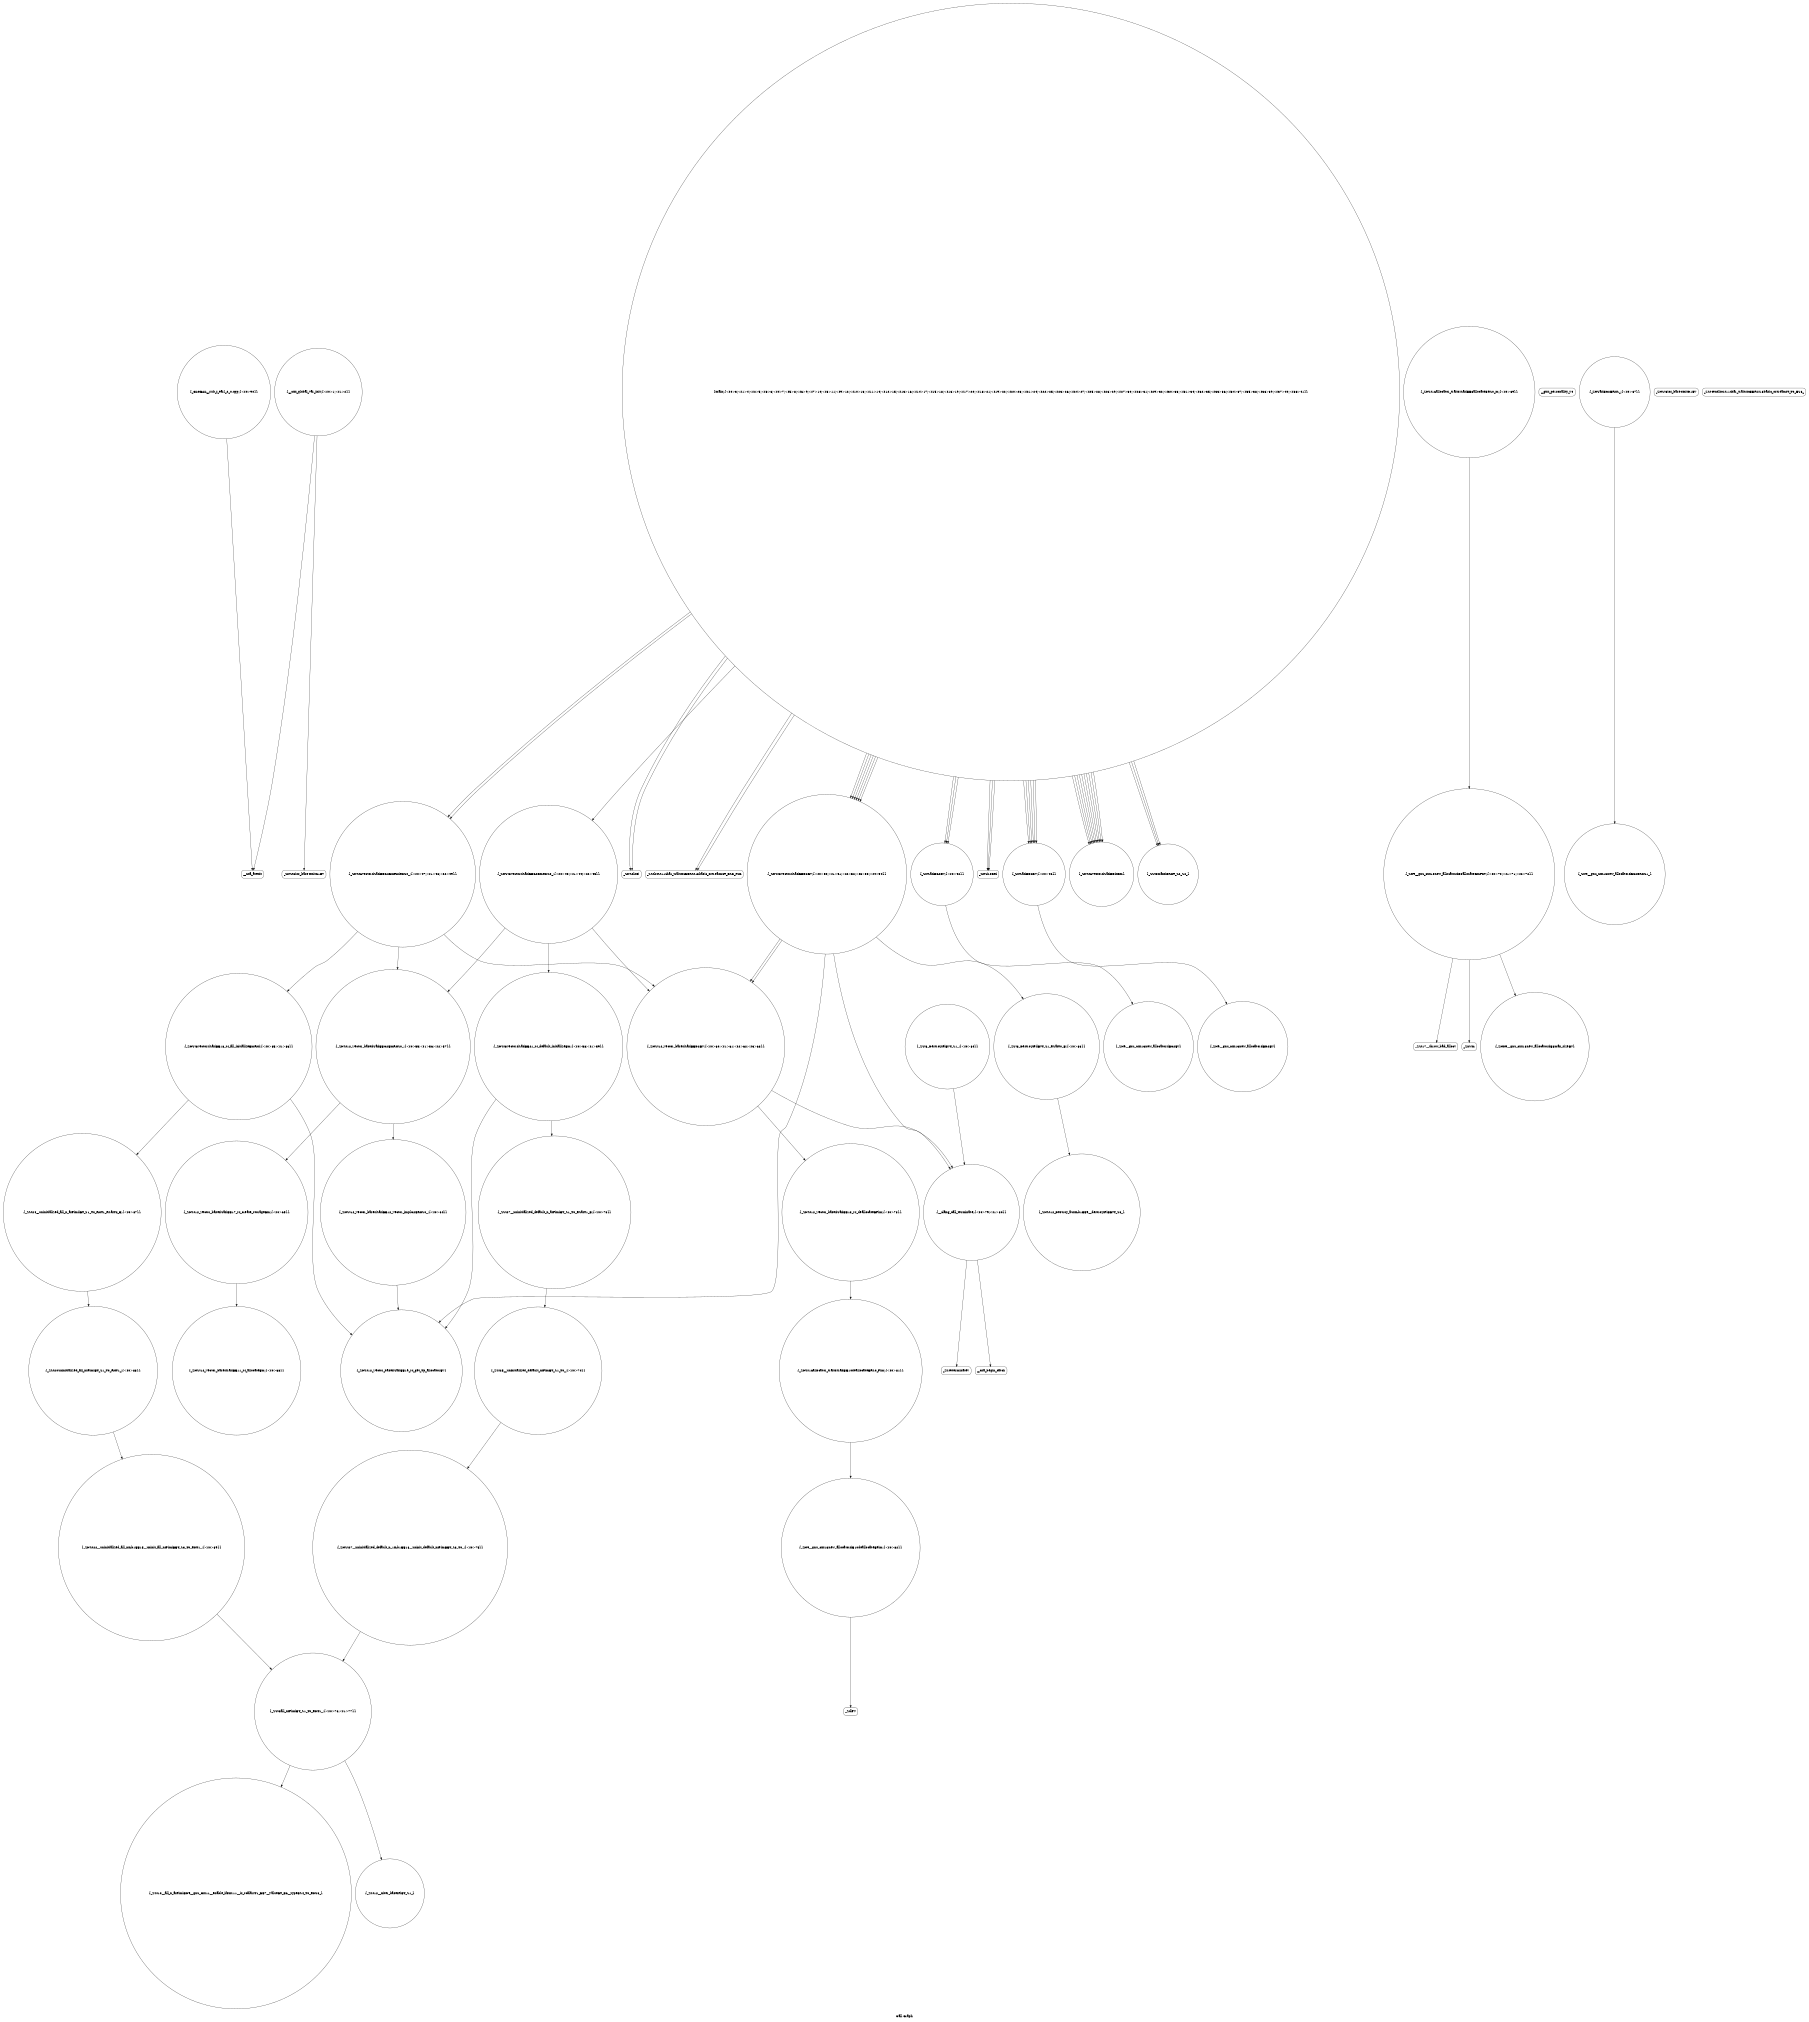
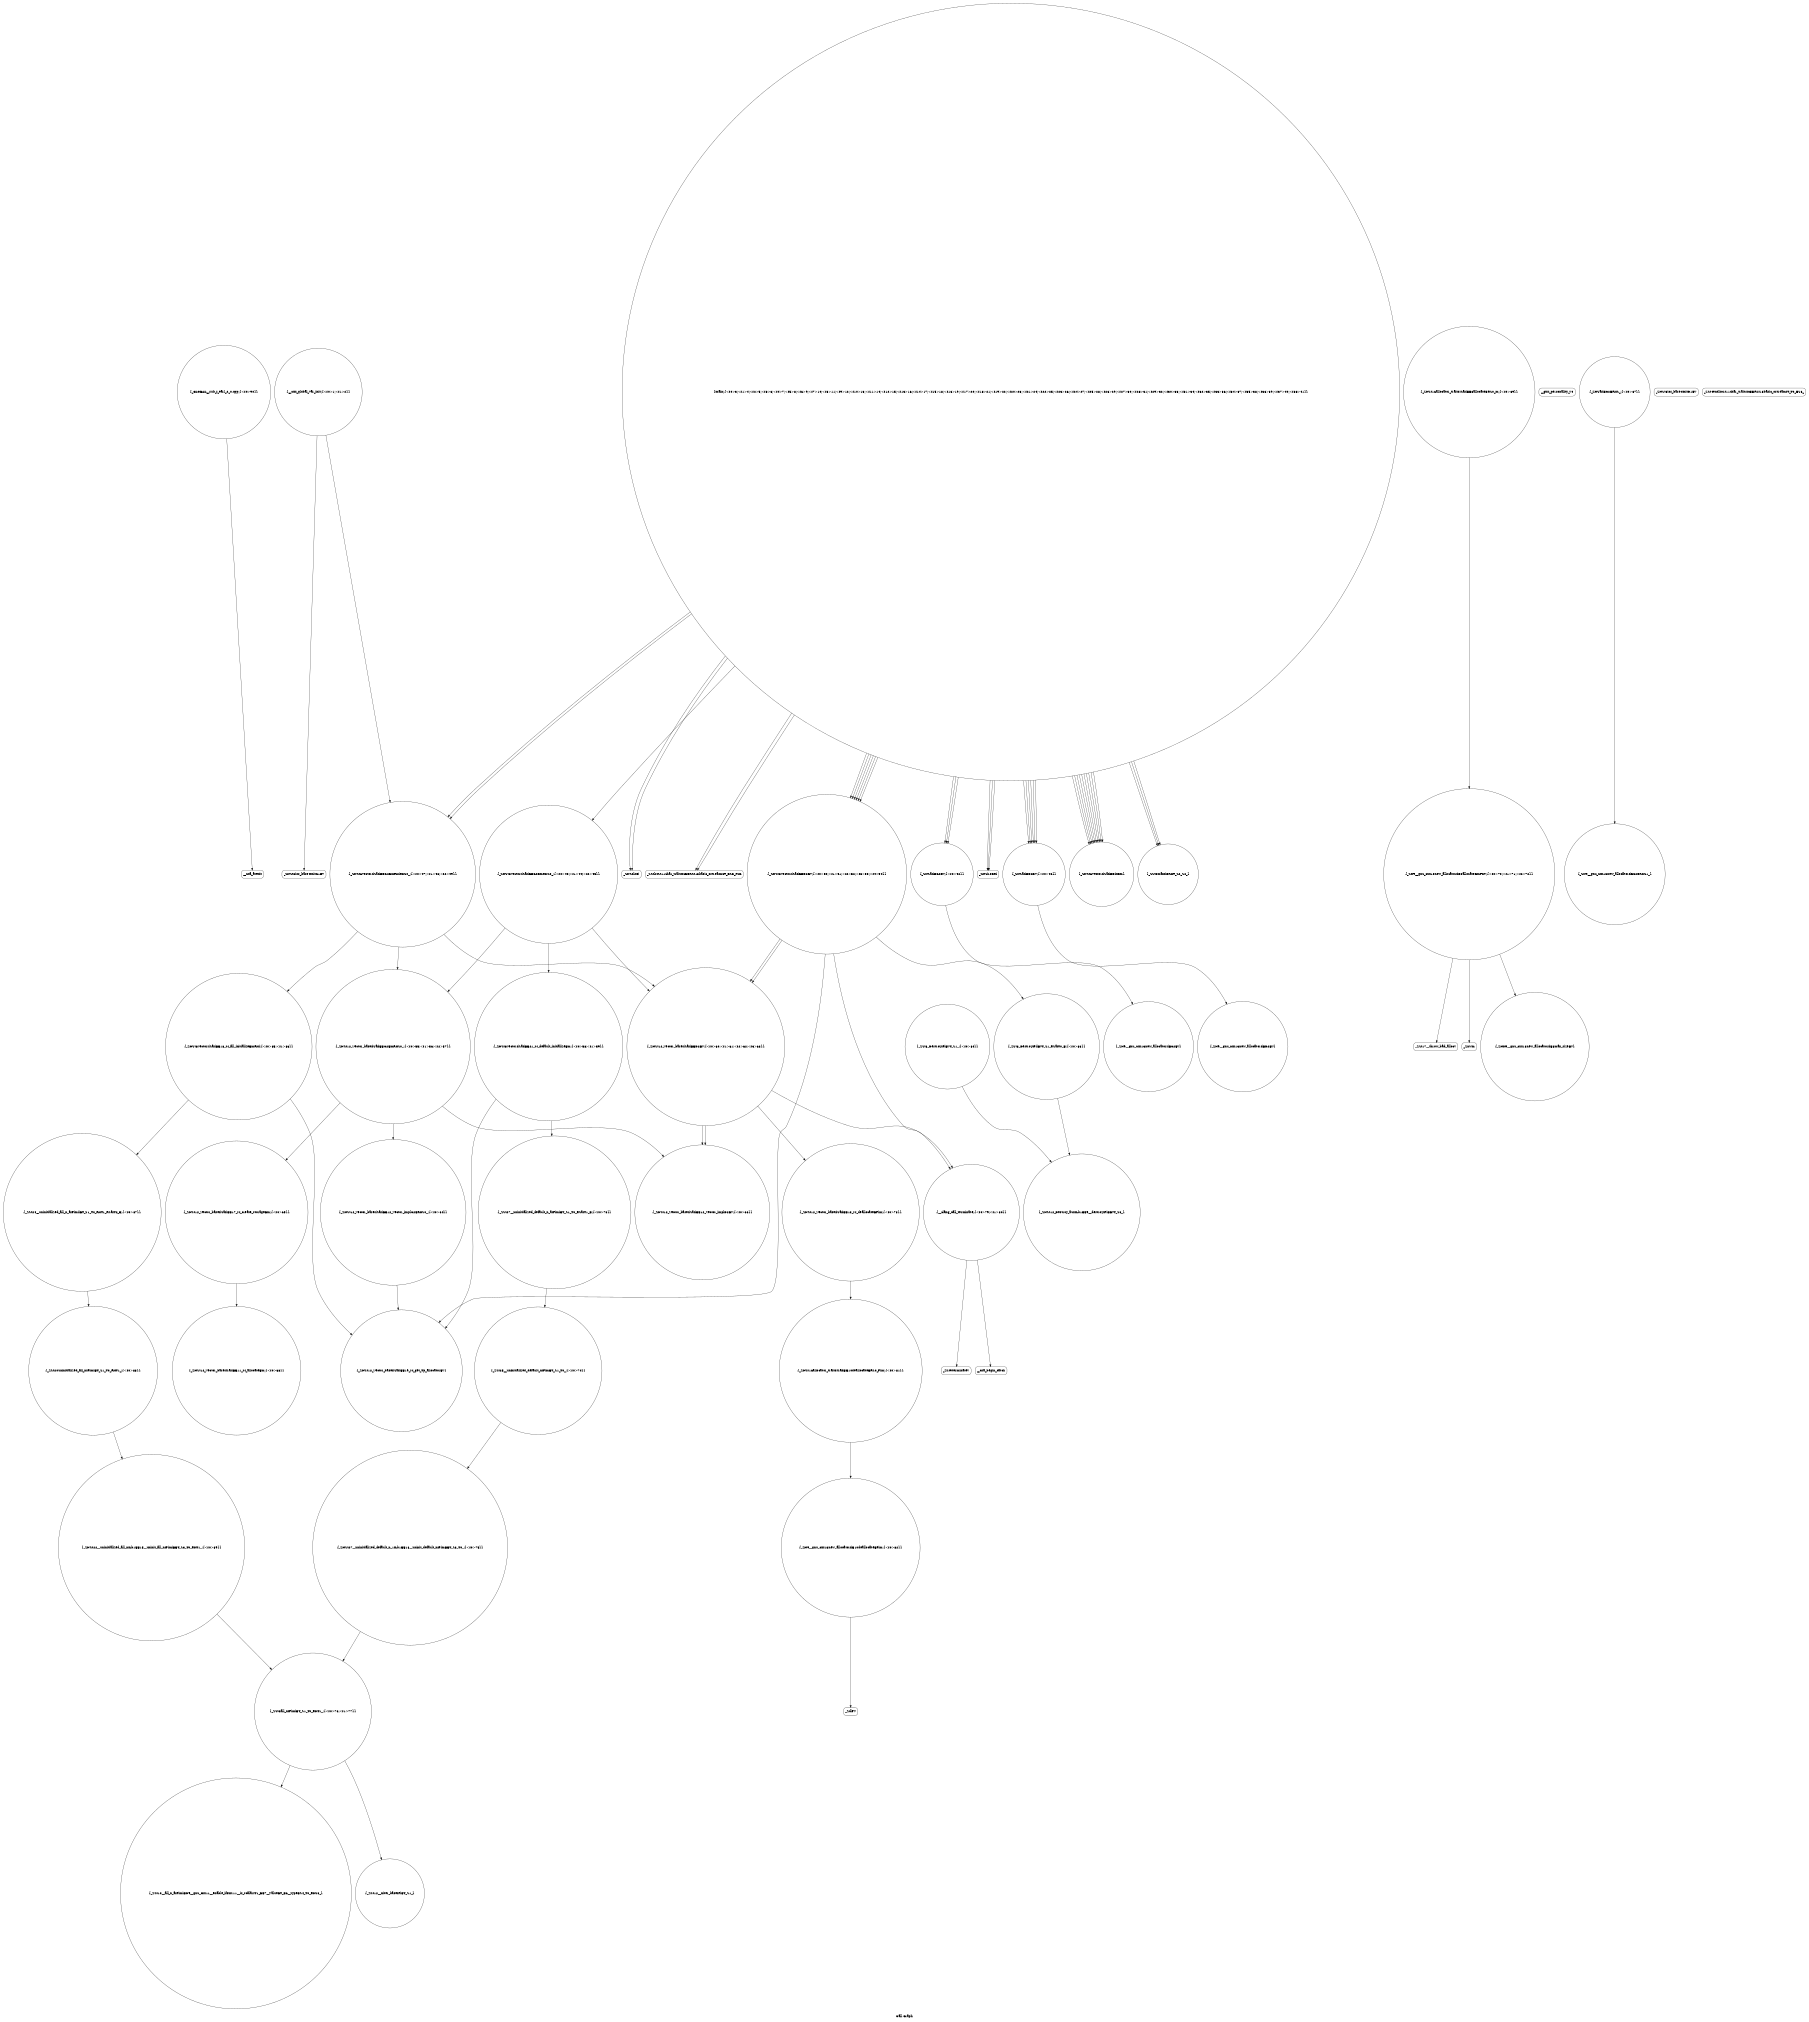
edge "{__cxx_global_var_init|{<s0>1|<s1>2}}" -> "__cxa_atexit": now "{__cxx_global_var_init|{<s0>1|<s1>2}}" -> "{_ZNSt6vectorIiSaIiEEC2EmRKiRKS0_|{<s0>47|<s1>48|<s2>49}}"
edge "{_ZSt8_DestroyIPiEvT_S1_|{<s0>84}}" -> "{__clang_call_terminate|{<s0>79|<s1>80}}": now "{_ZSt8_DestroyIPiEvT_S1_|{<s0>84}}" -> "{_ZNSt12_Destroy_auxILb1EE9__destroyIPiEEvT_S3_}"
node "{_ZNSt12_Vector_baseIiSaIiEE12_Vector_implD2Ev|{<s0>66}}": added
